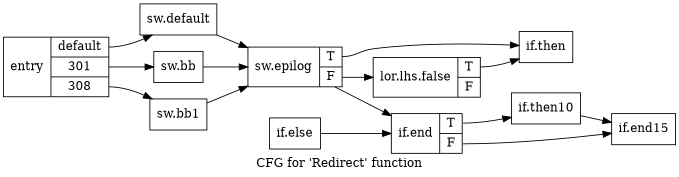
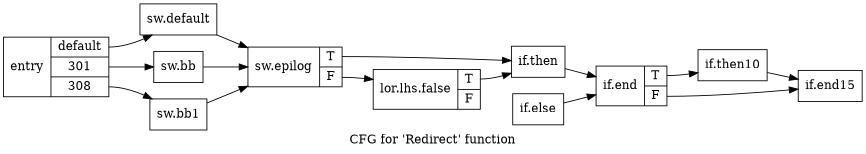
edge "sw.epilog" -> "if.end": now "if.then" -> "if.end"
